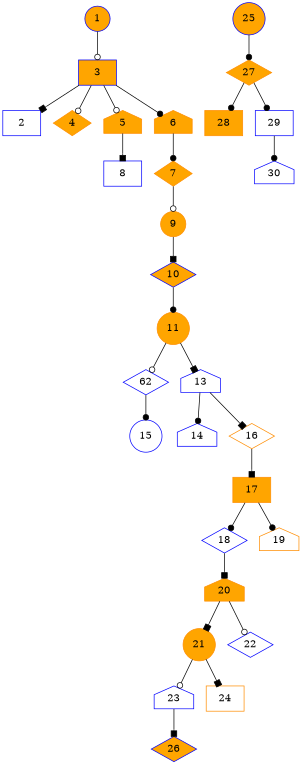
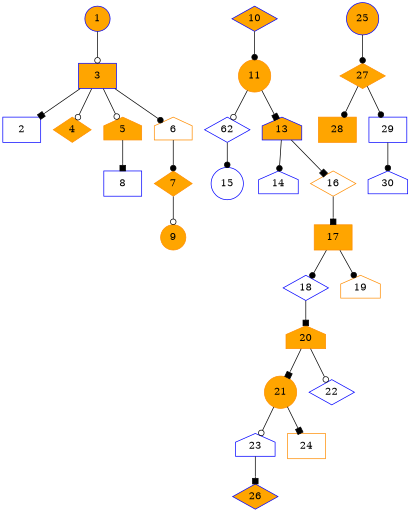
node "6": fillcolor orange -> white
edge "9" -> "10": removed
node "13": fillcolor white -> orange
